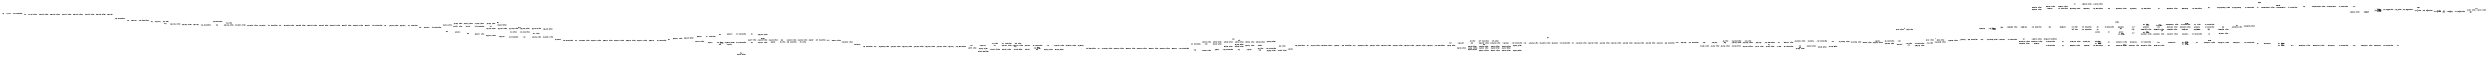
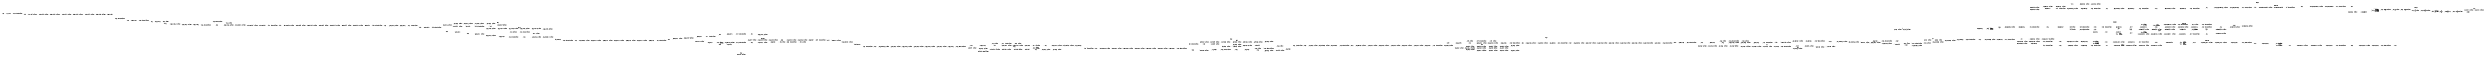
node "Block474": text "PerformProcedureStatement" -> "SubtractStatement"
